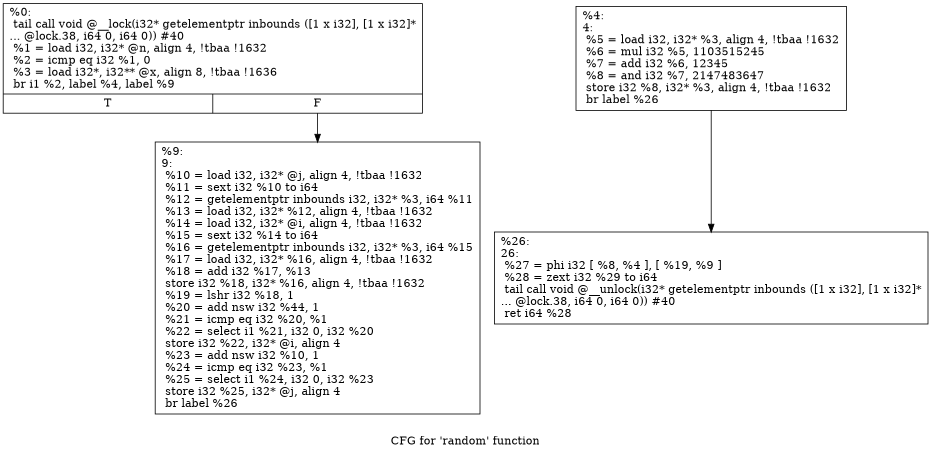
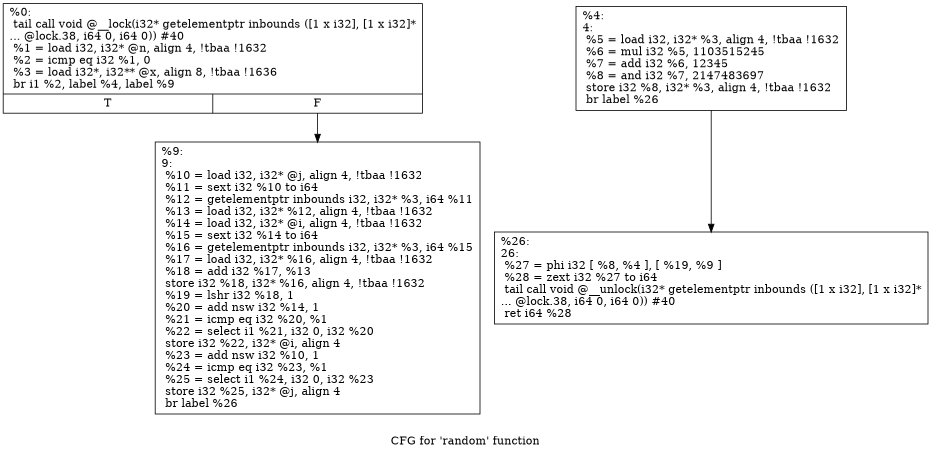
node "%4:": text "%8 = and i32 %7, 2147483647" -> "%8 = and i32 %7, 2147483697"
node "%26:": text "%28 = zext i32 %29 to i64" -> "%28 = zext i32 %27 to i64"
node "%9:": text "%20 = add nsw i32 %44, 1" -> "%20 = add nsw i32 %14, 1"
